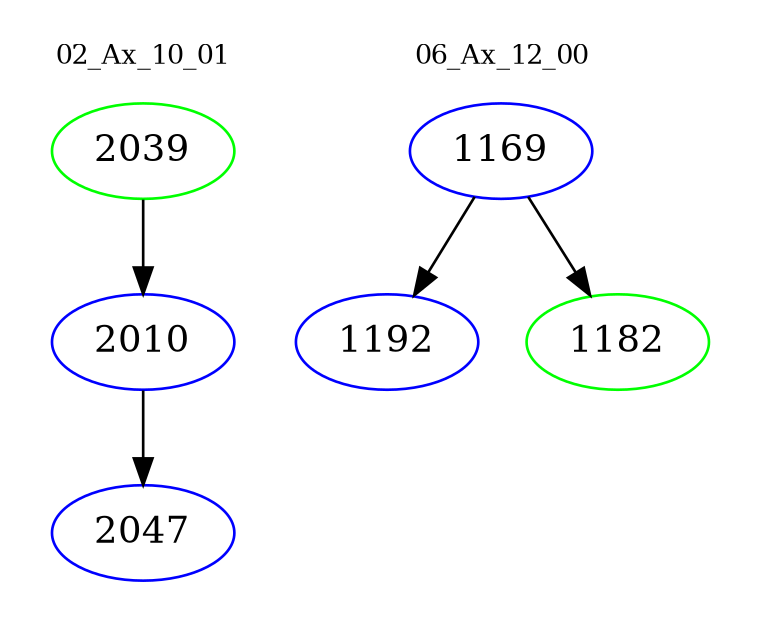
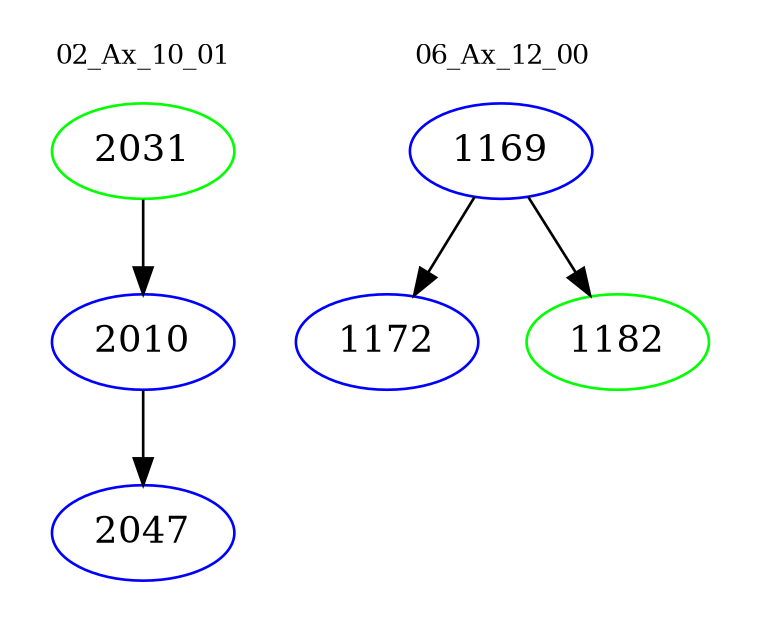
node "2039": label "2039" -> "2031"
node "1192": label "1192" -> "1172"
